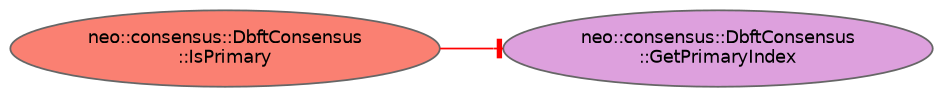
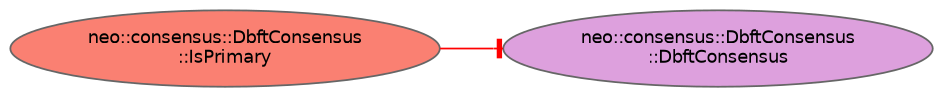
node "neo::consensus::DbftConsensus ::GetPrimaryIndex": label "neo::consensus::DbftConsensus ::GetPrimaryIndex" -> "neo::consensus::DbftConsensus ::DbftConsensus"
